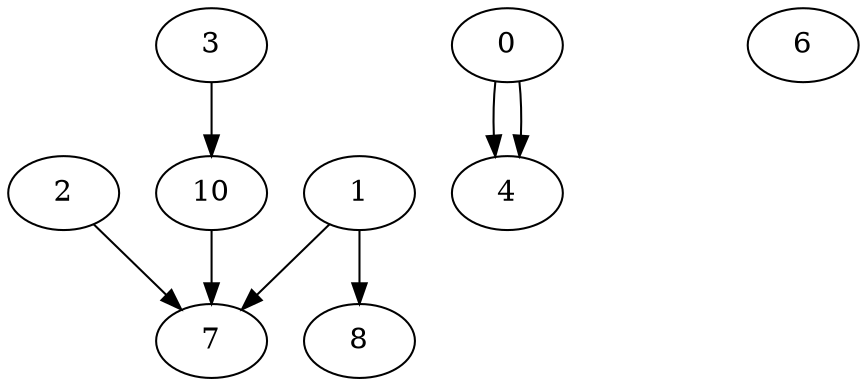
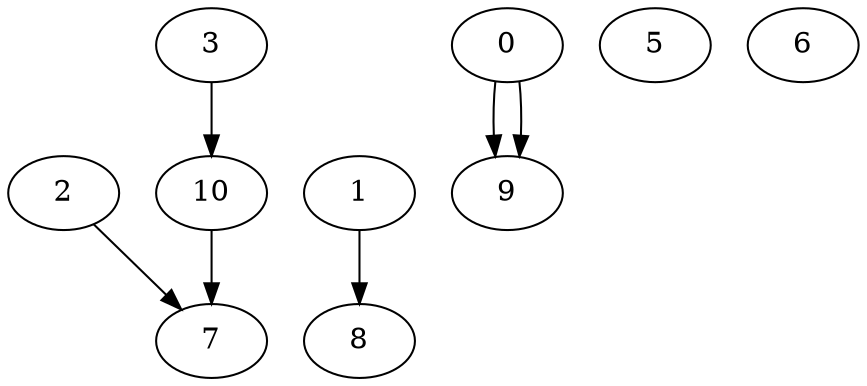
node "5": added
node "4": label "4" -> "9"
edge "1" -> "7": removed
